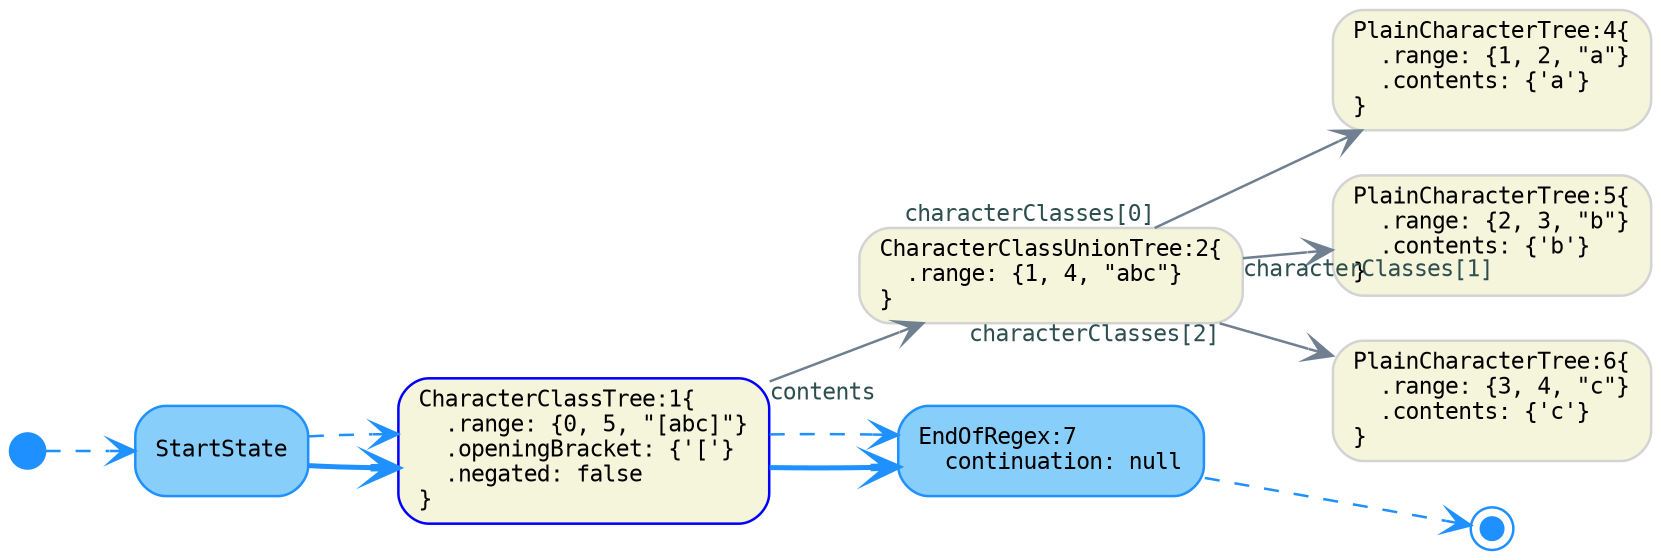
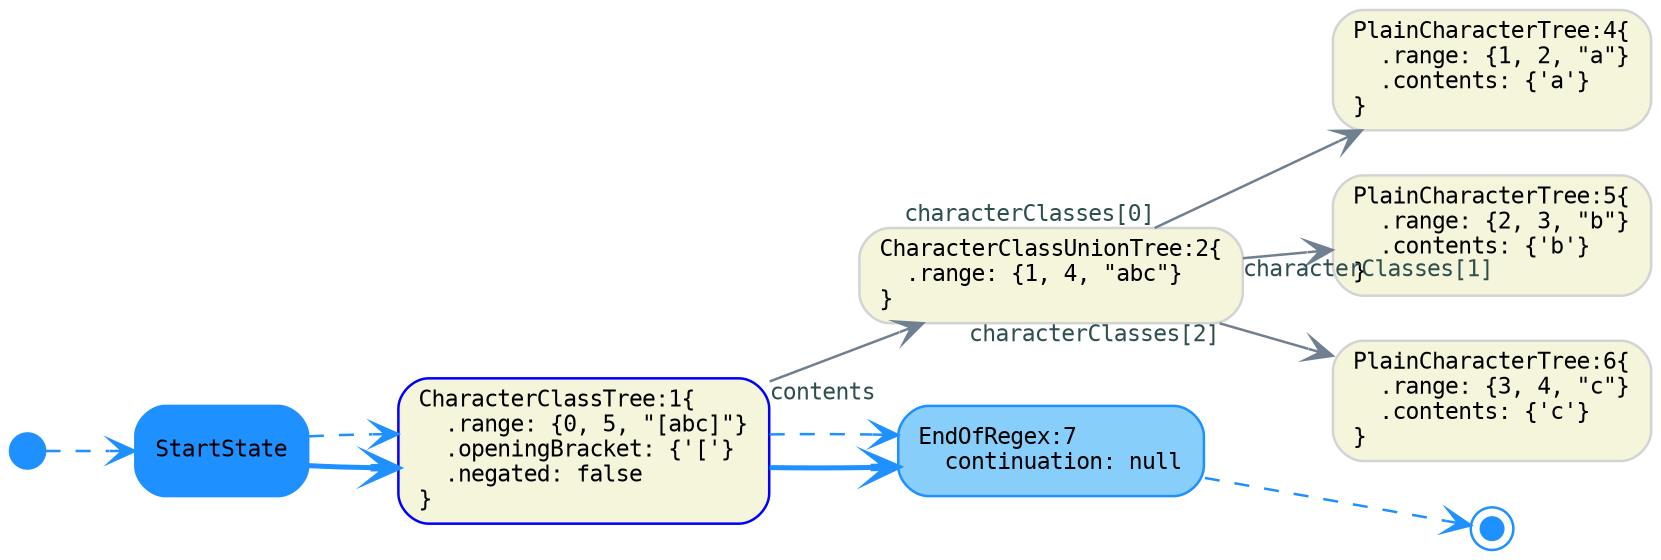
node "StartState": fillcolor LightSkyBlue -> DodgerBlue
